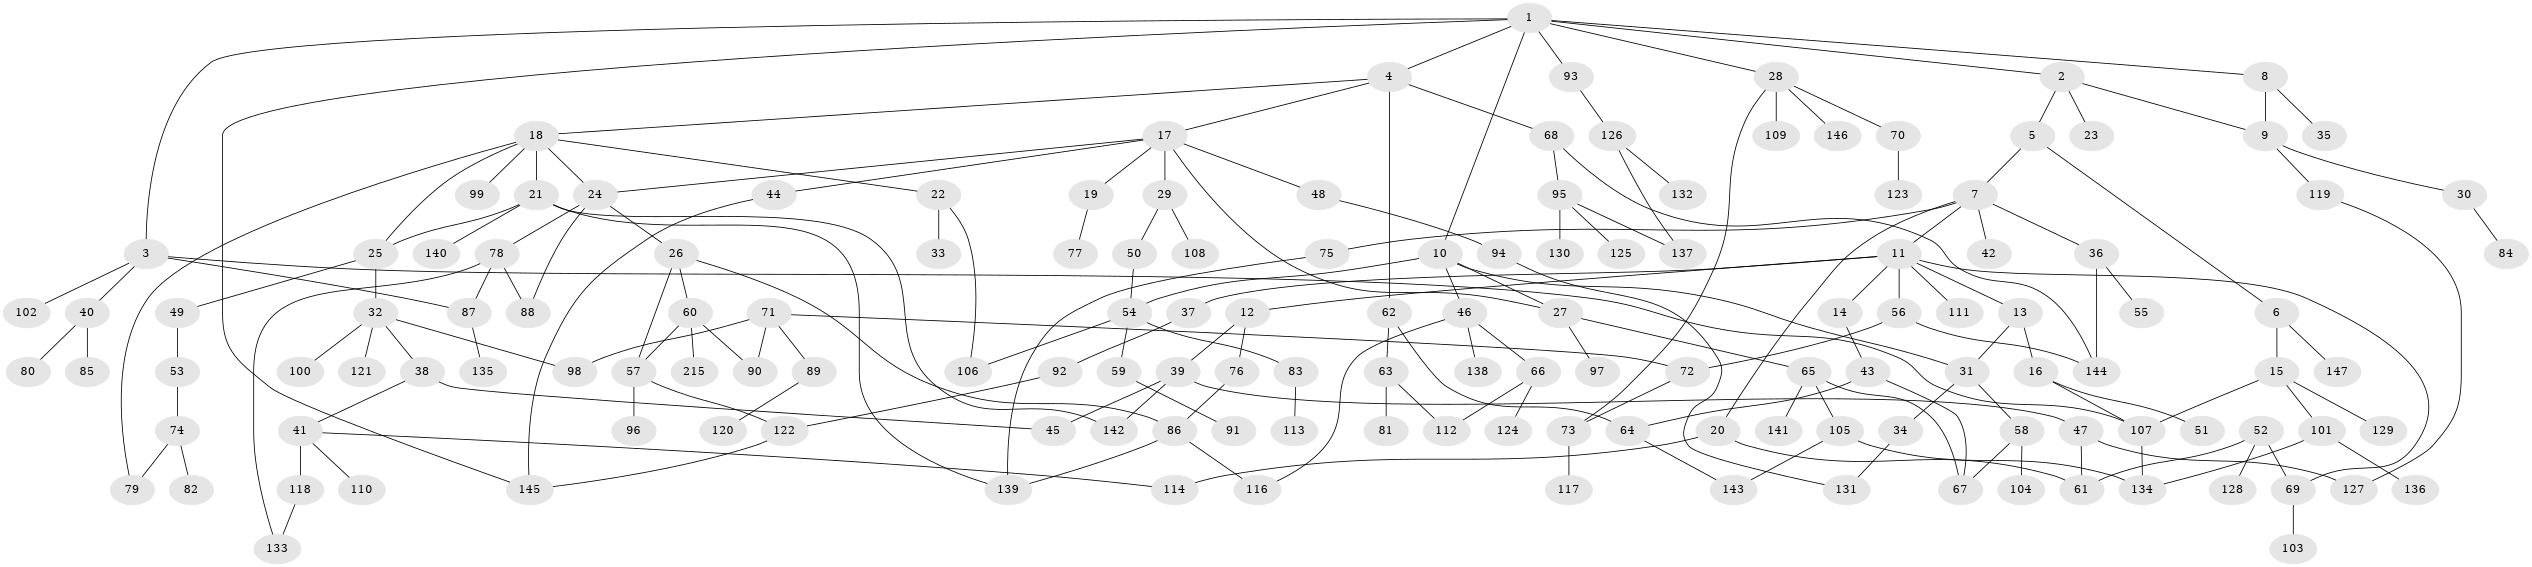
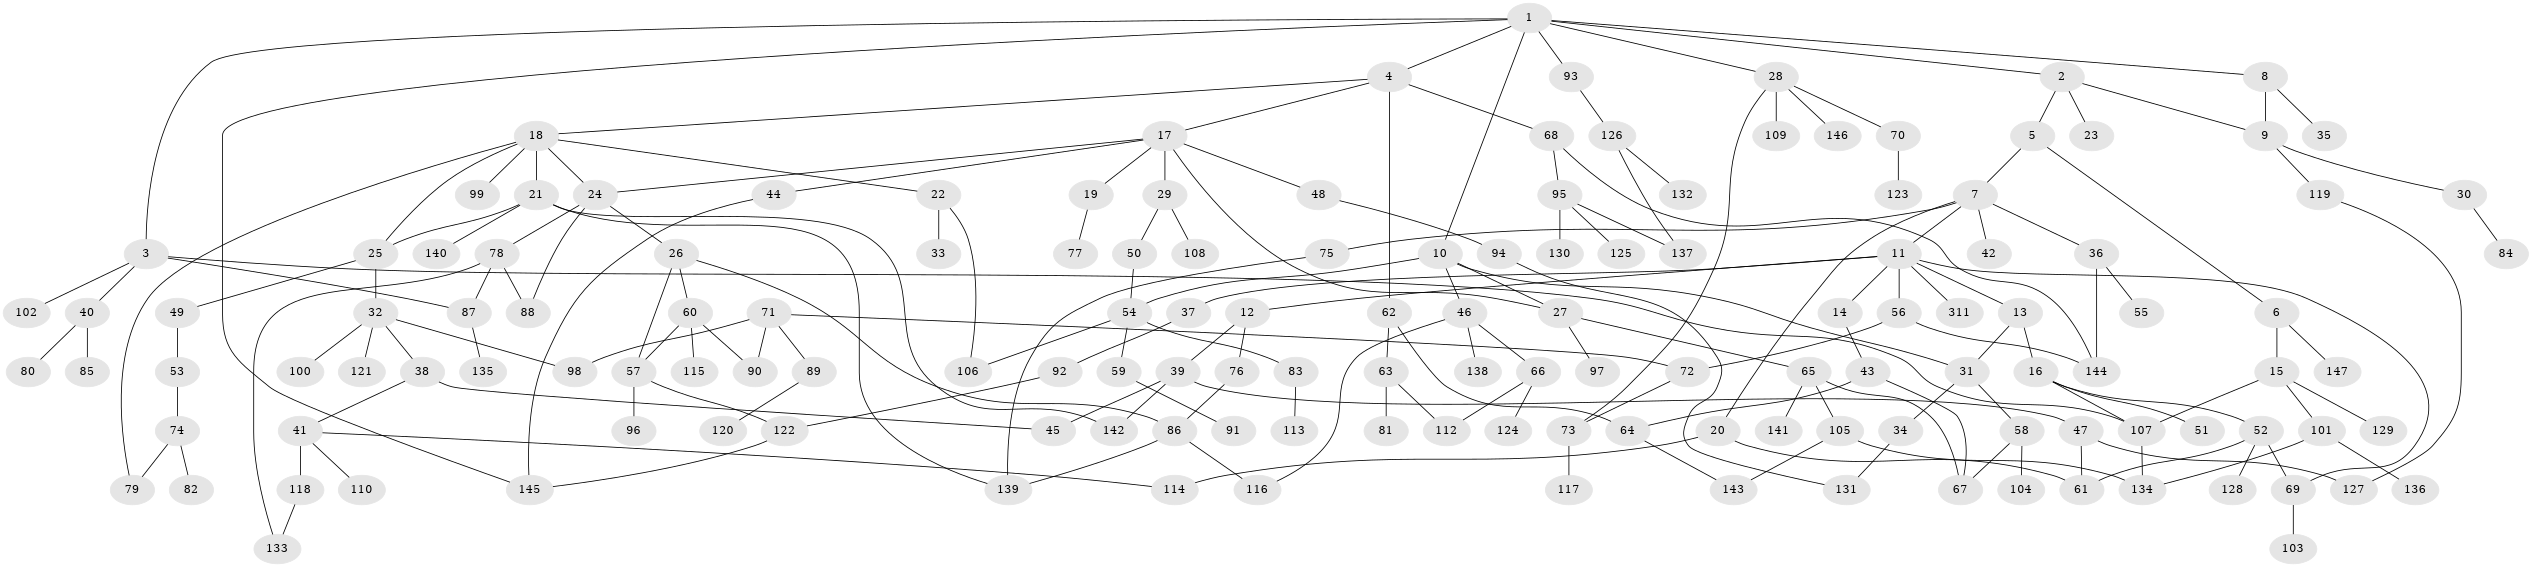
node "111": label "111" -> "311"
node "215": label "215" -> "115"
edge "16" -- "52": added
